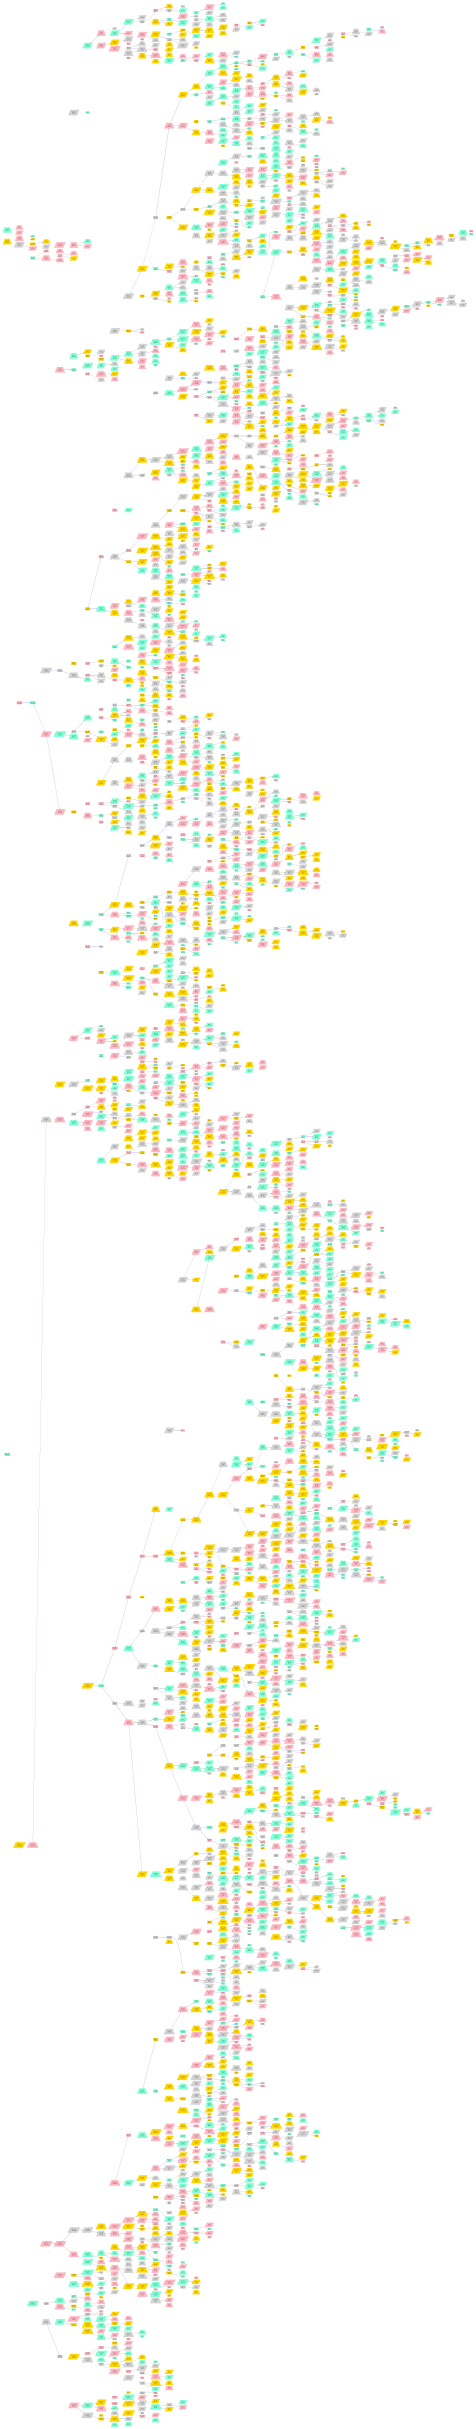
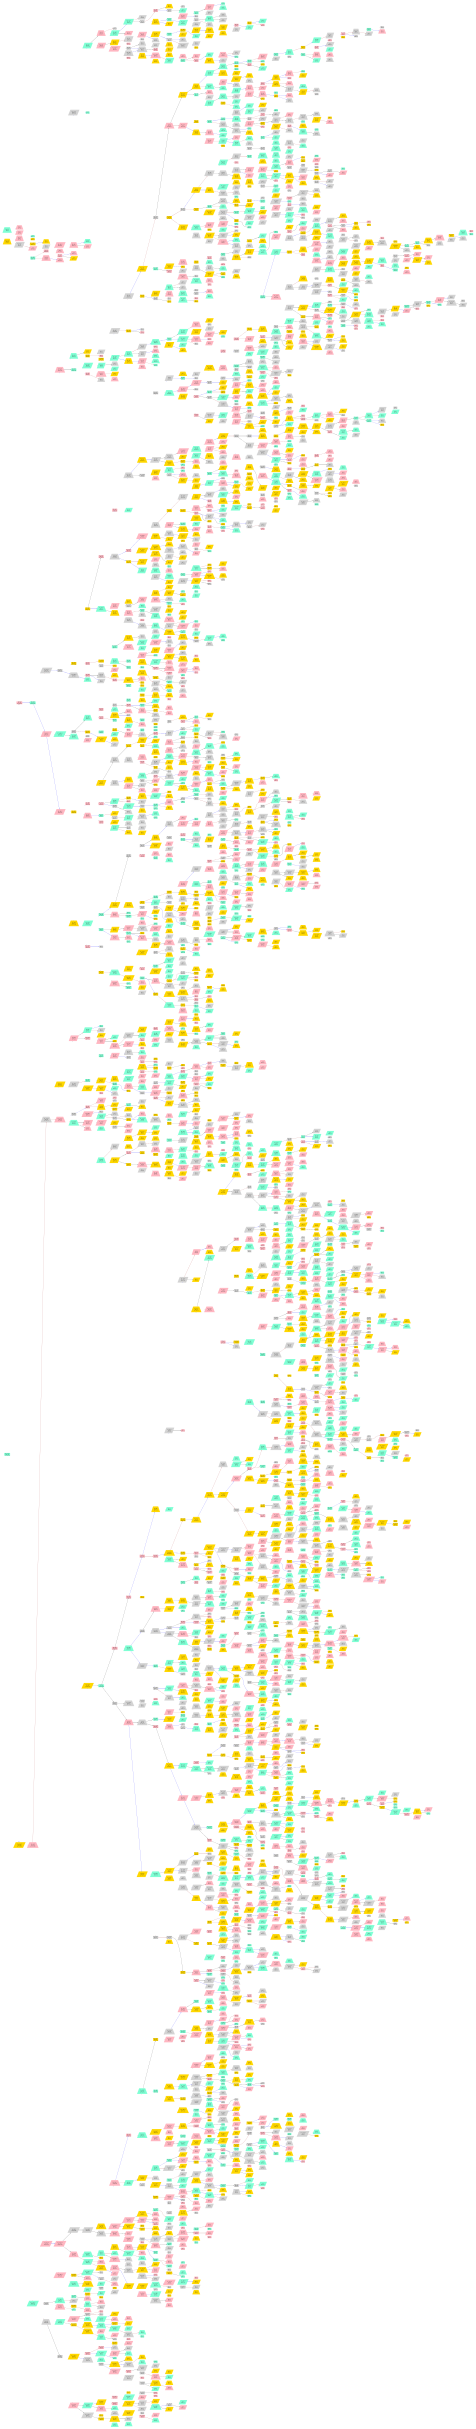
node "X[7] <= 25419.5 gini = 0.211 samples = 27 value = [44, 6]": fillcolor lightpink -> aquamarine
